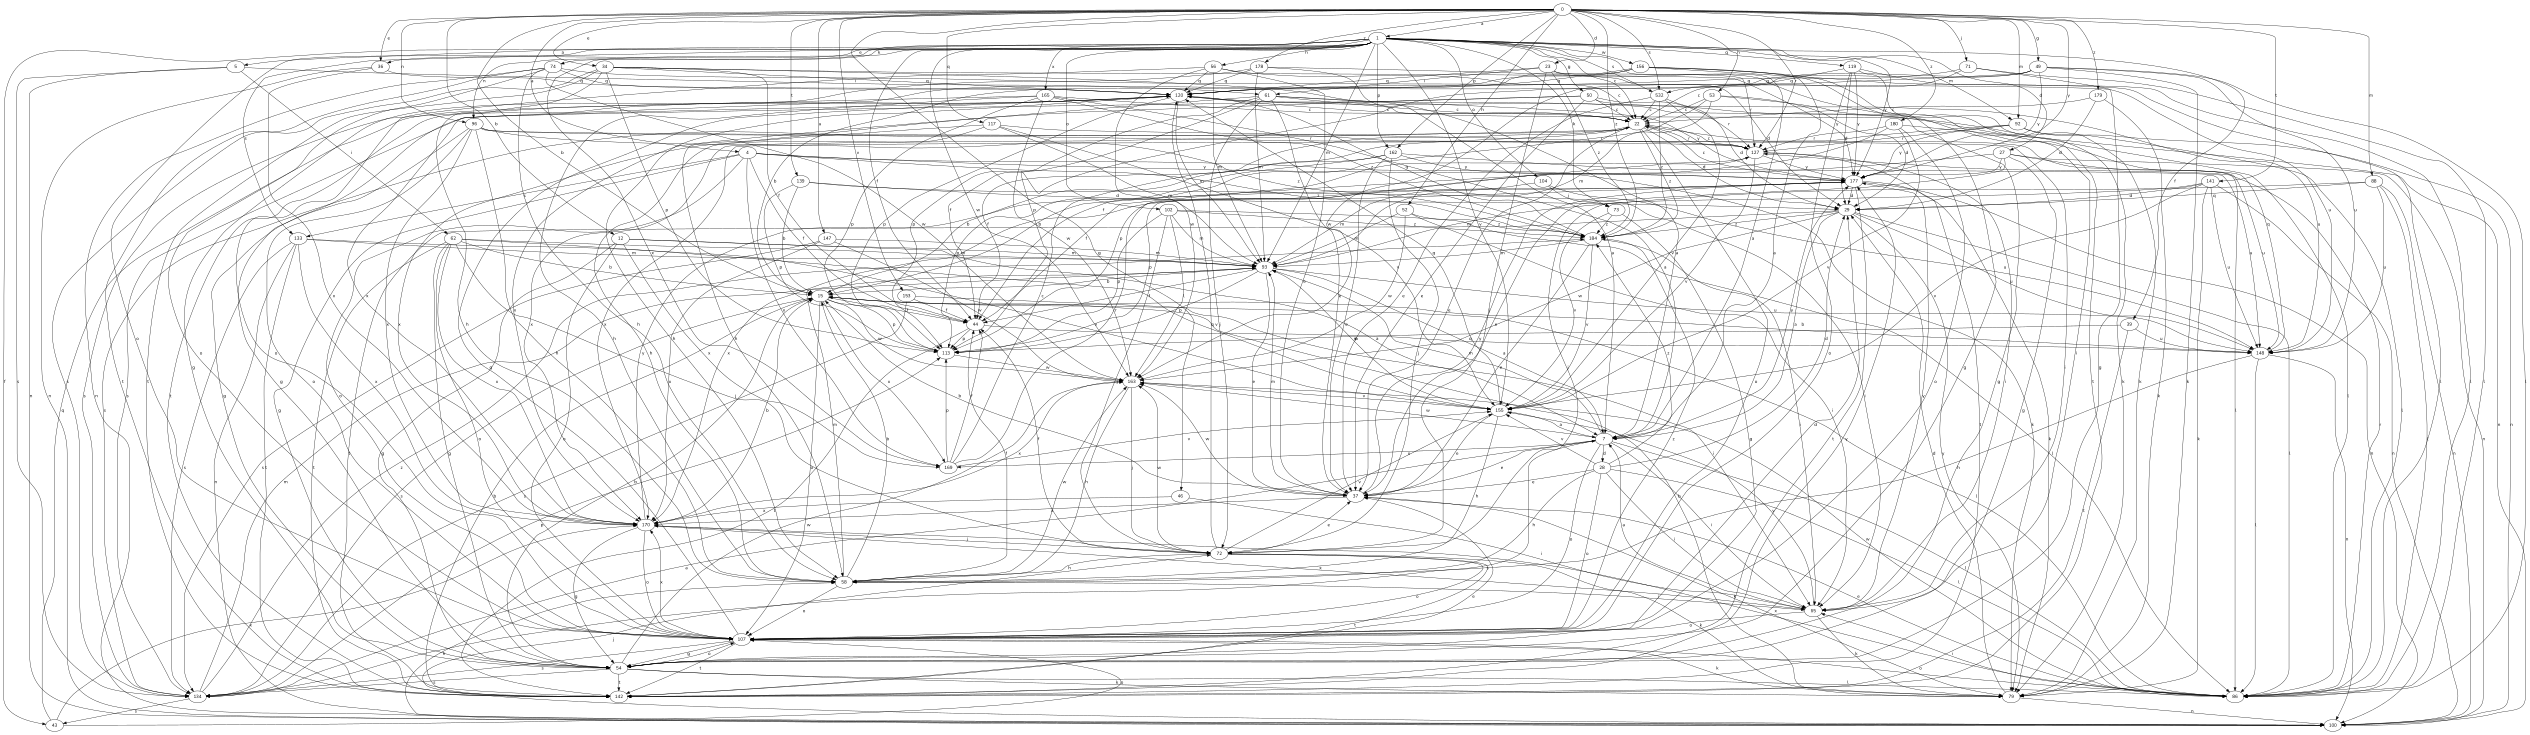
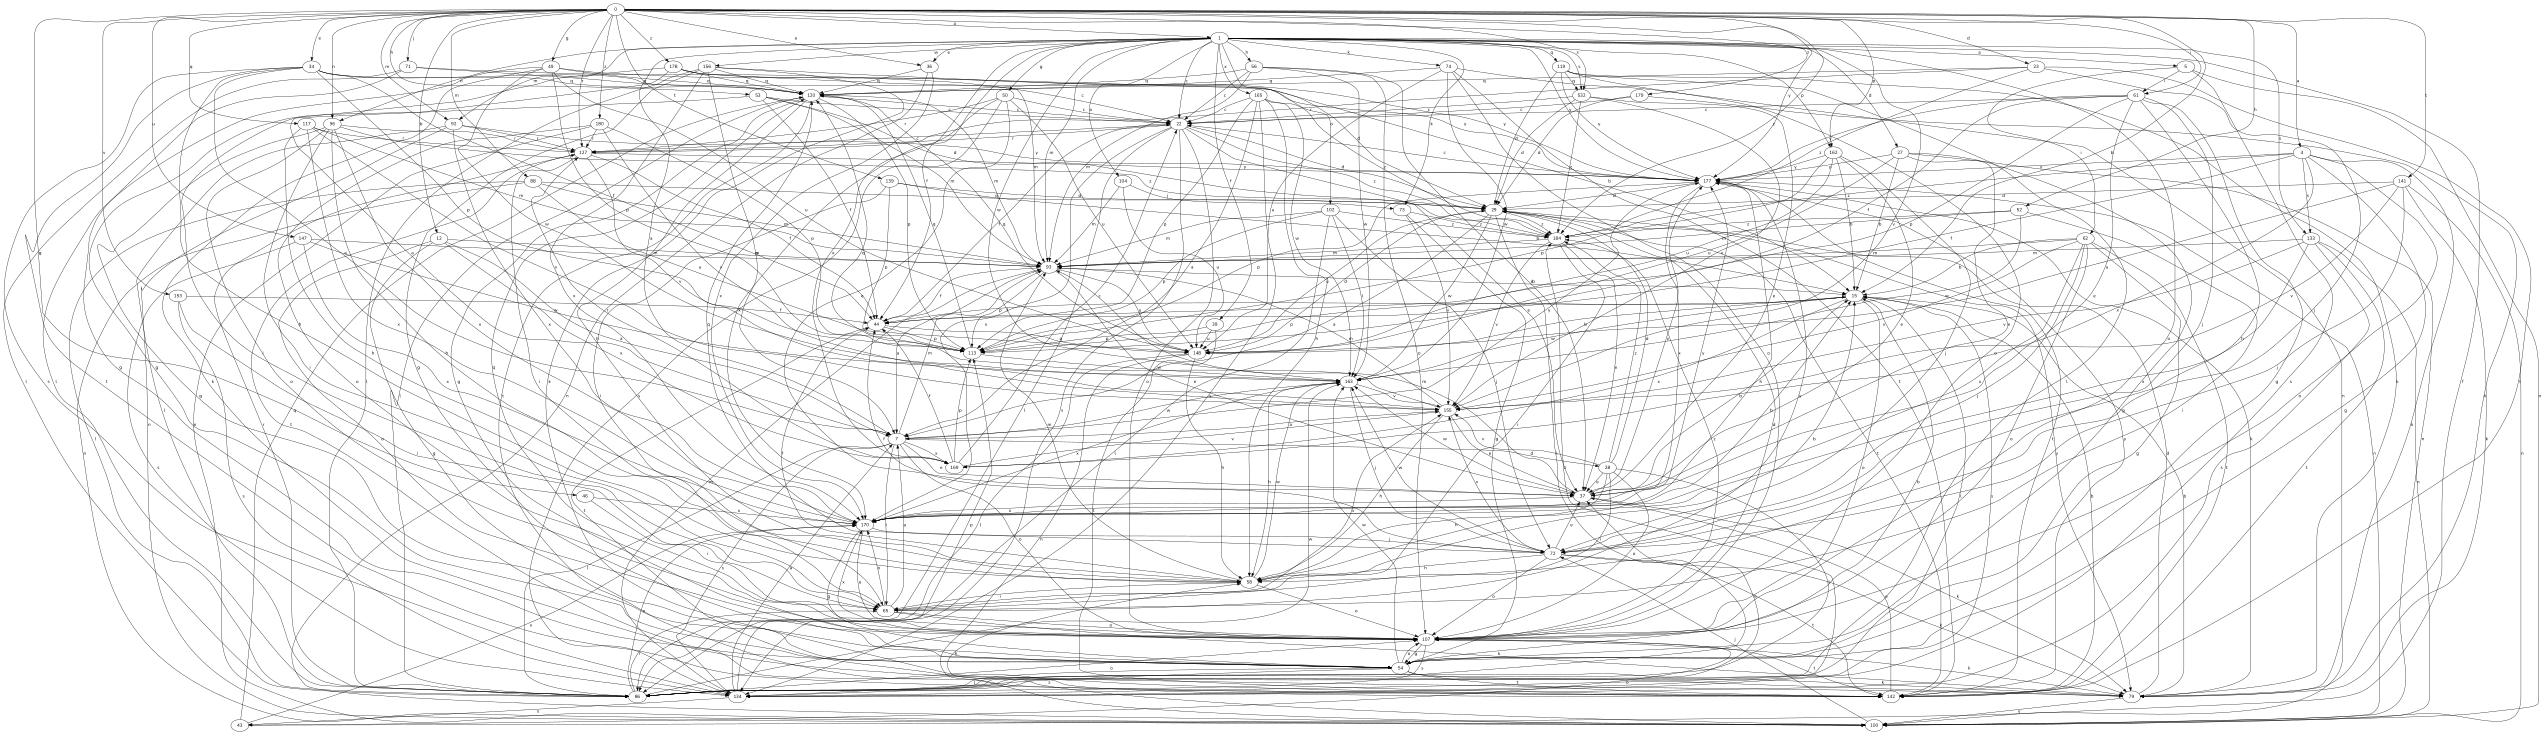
edge "23" -> "61": now "0" -> "61"
edge "184" -> "120": now "113" -> "120"
edge "148" -> "29": added, label "d"
edge "74" -> "58": now "177" -> "58"
edge "79" -> "100": label "n" -> "y"
